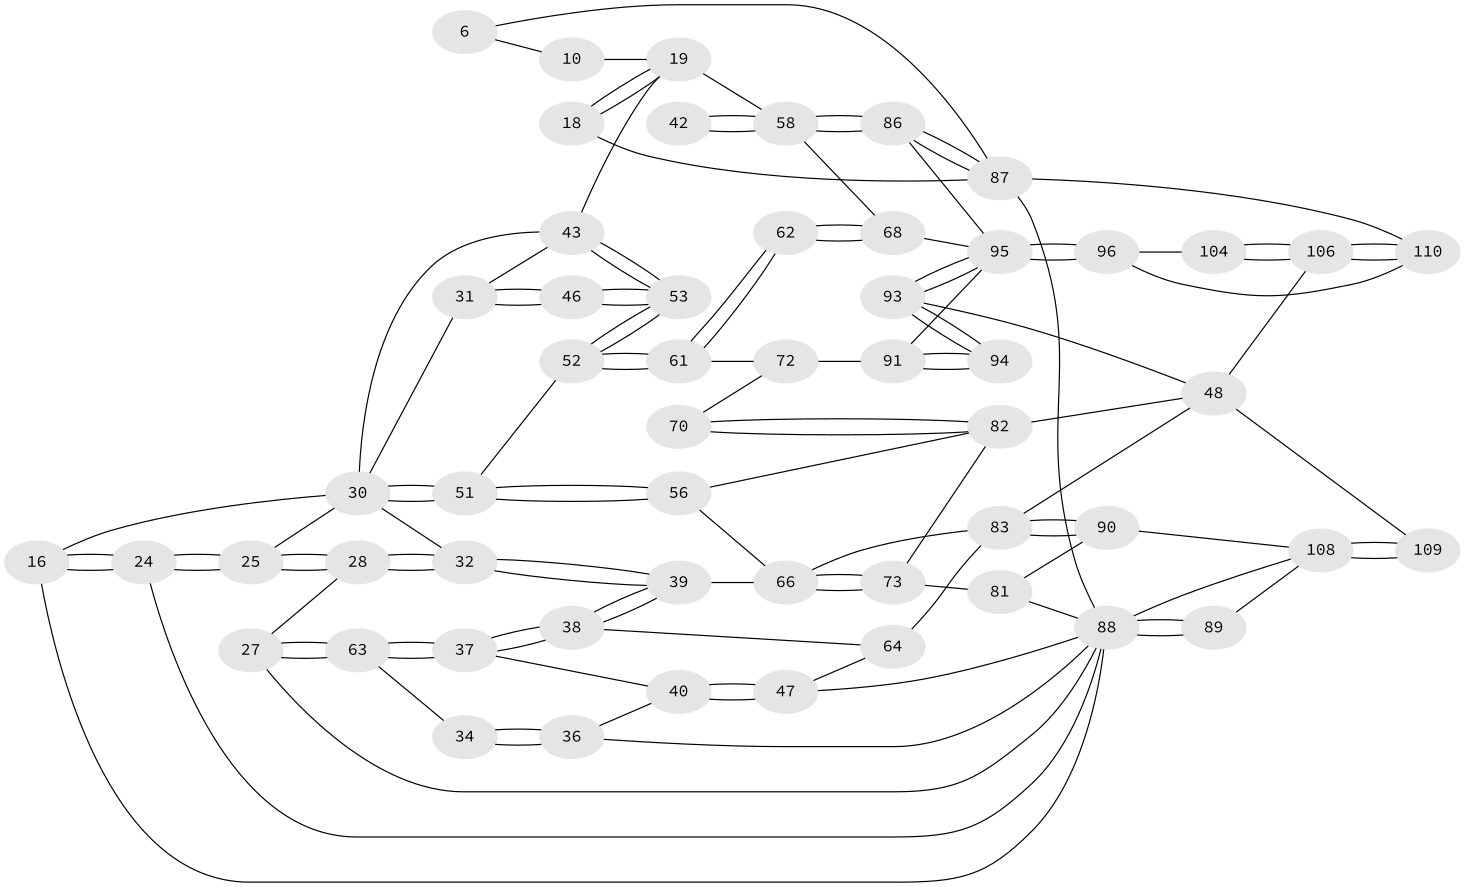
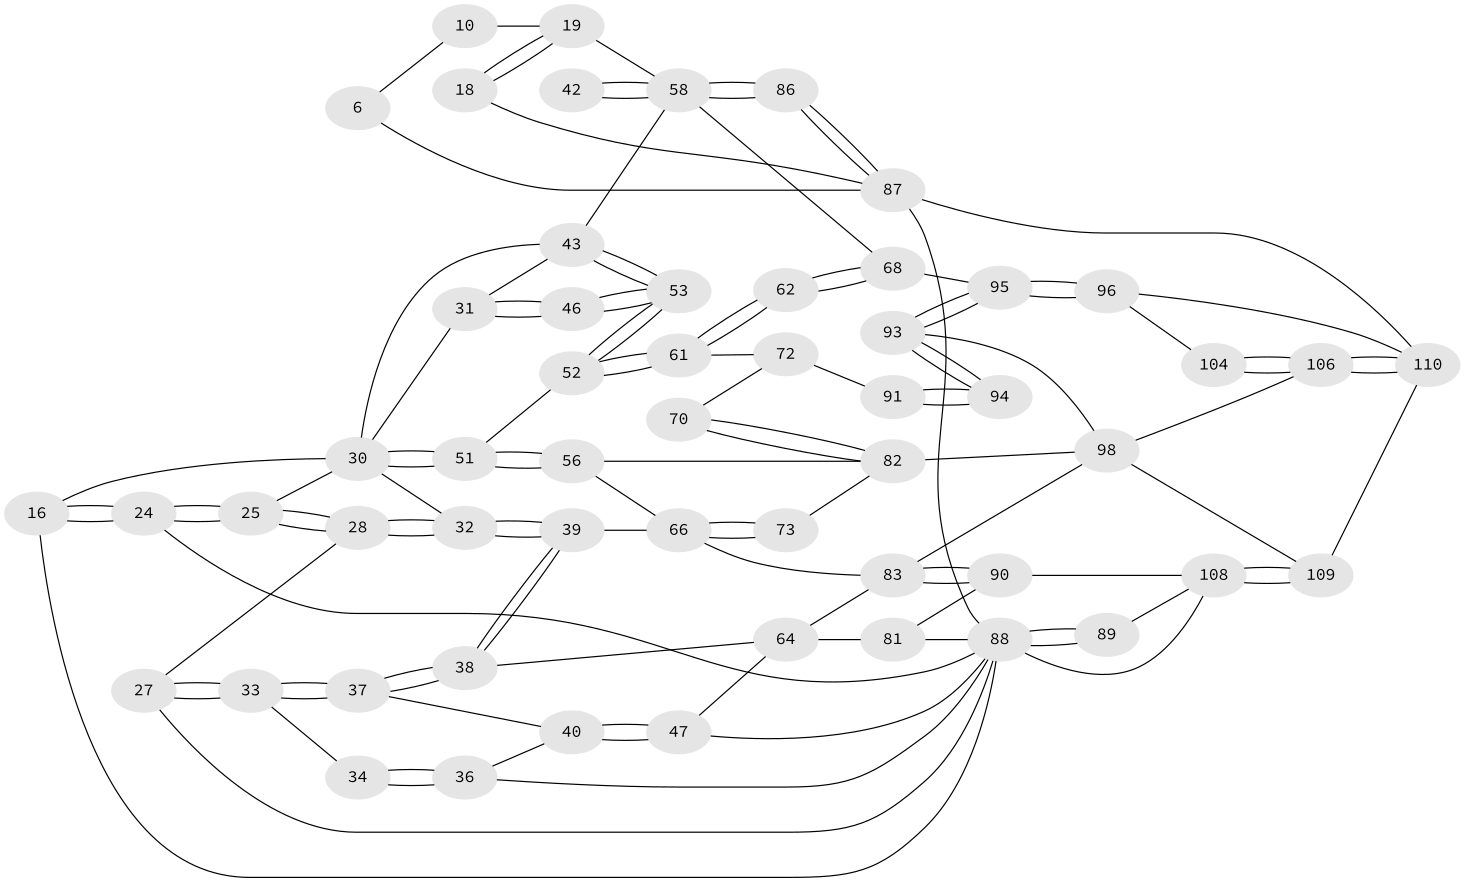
edge "19" -- "43": now "58" -- "43"
edge "86" -- "95": removed
edge "95" -- "91": removed
node "48": label "48" -> "98"
edge "110" -- "109": added
edge "73" -- "81": now "64" -- "81"
node "63": label "63" -> "33"
